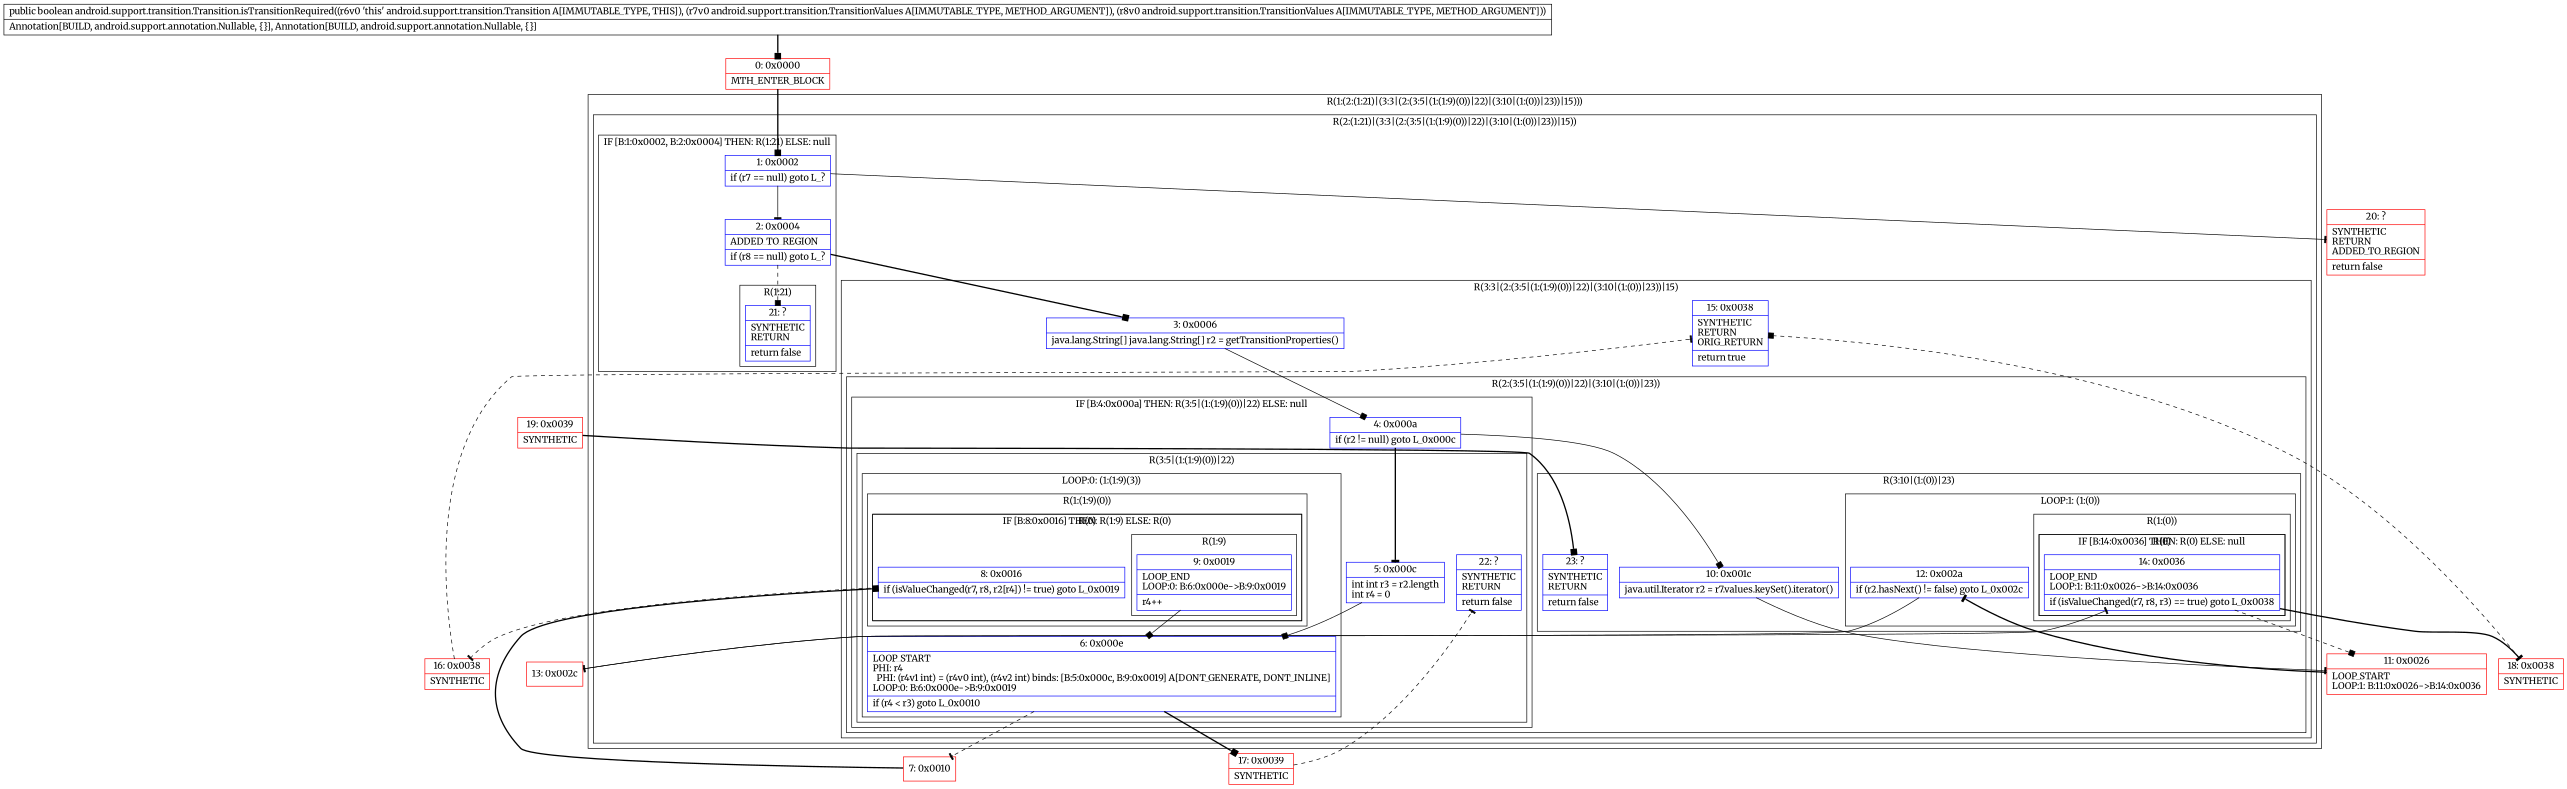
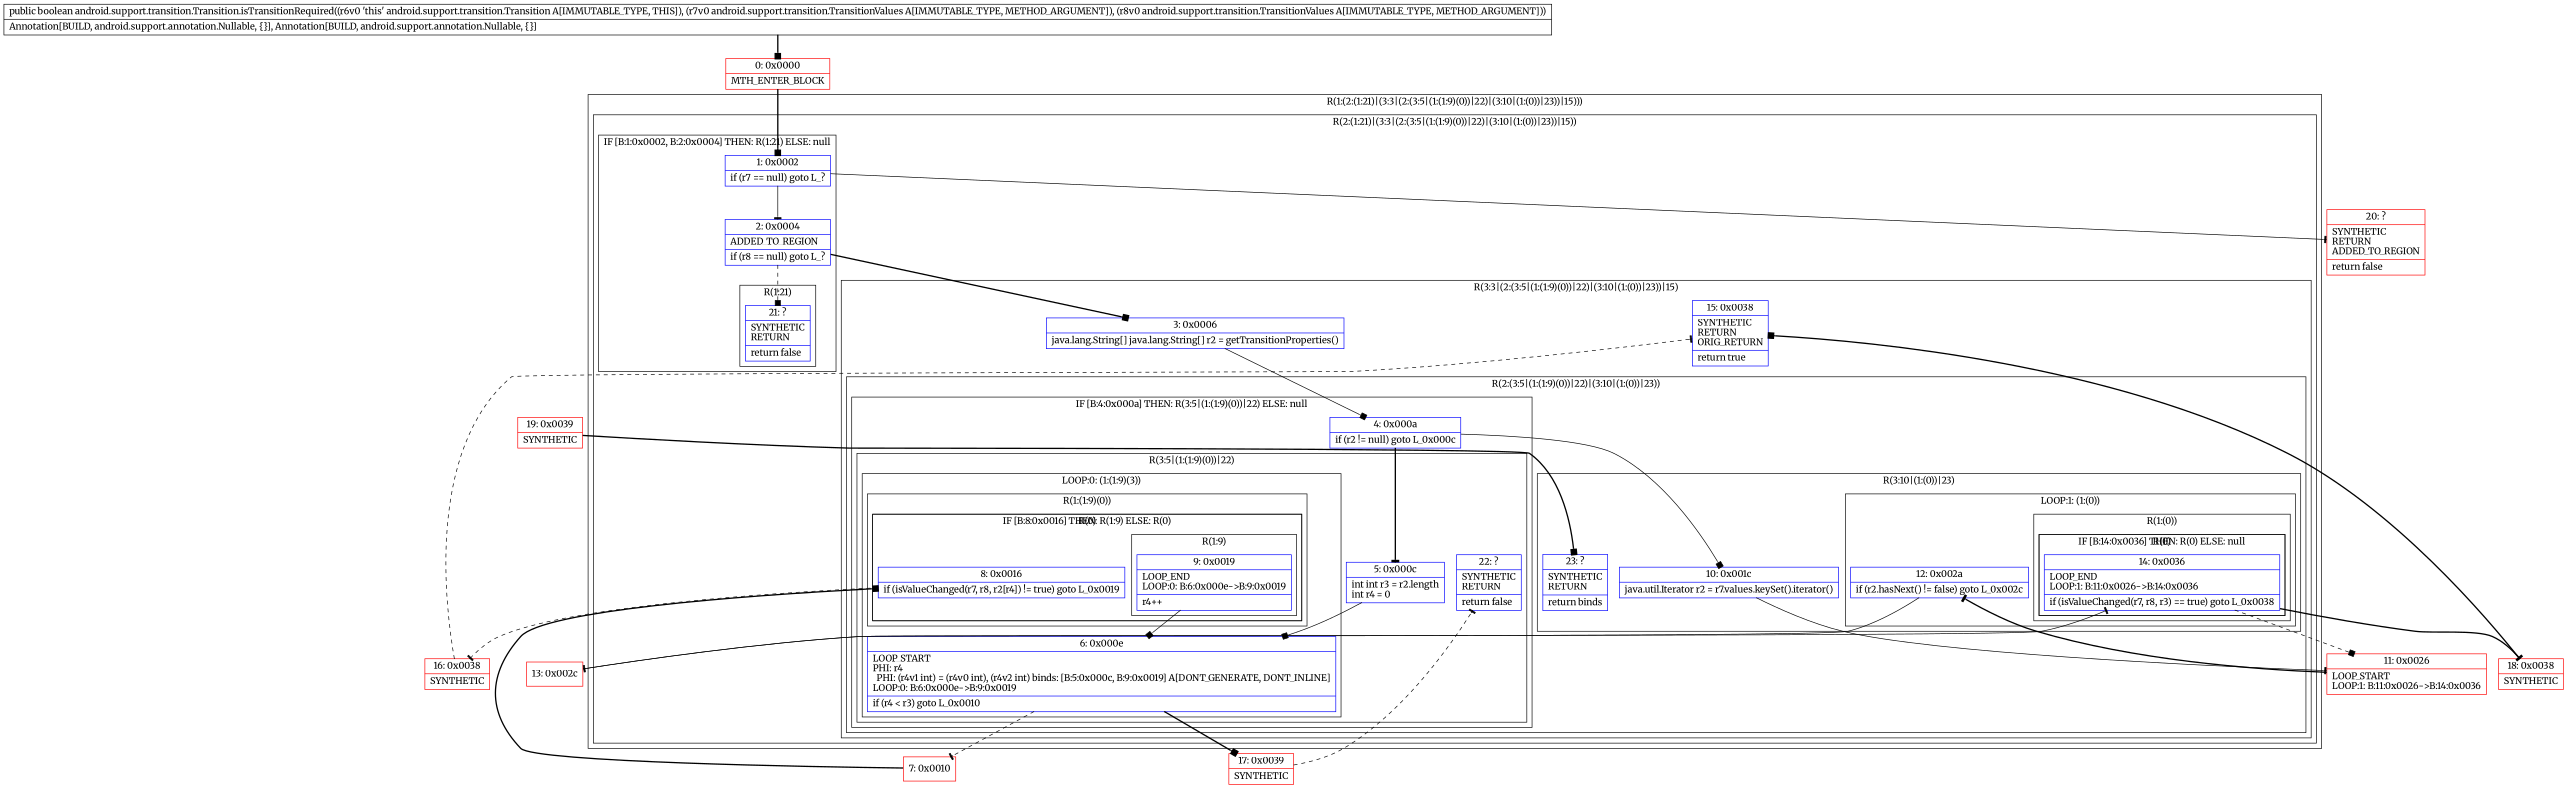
edge "18: 0x0038" -> "15: 0x0038": style dashed -> bold
node "23: ?": text "return false" -> "return binds"
